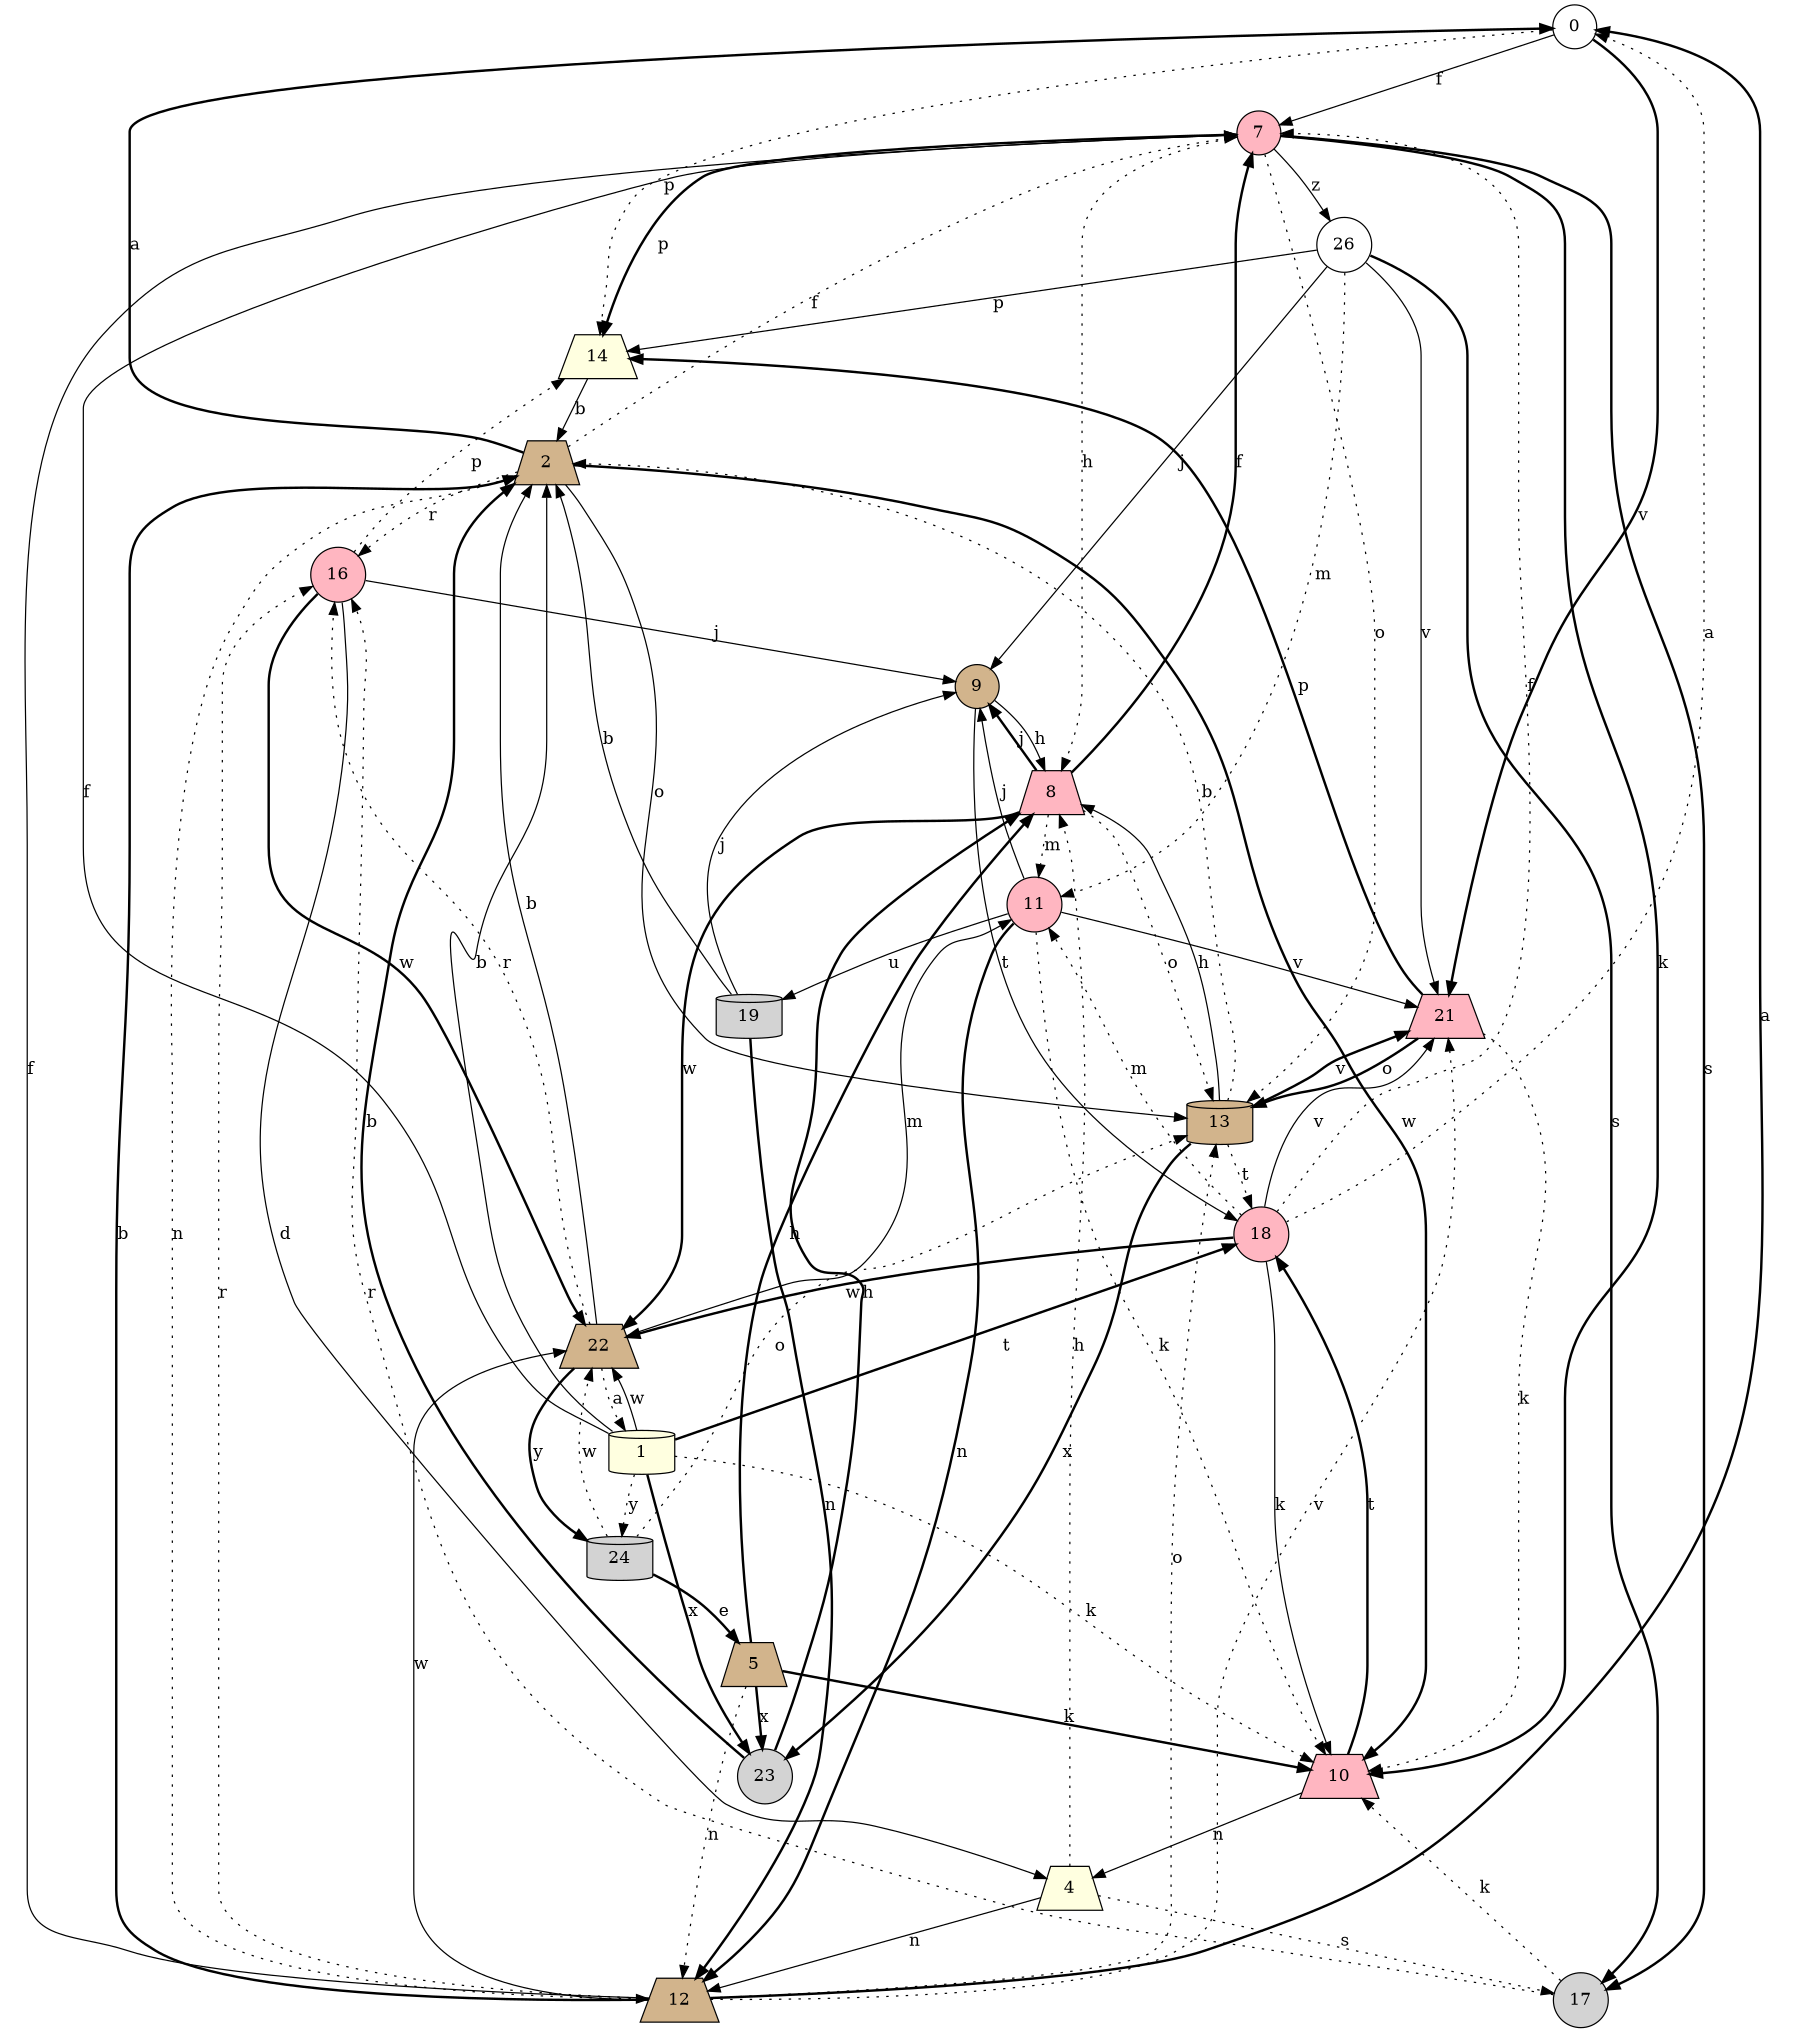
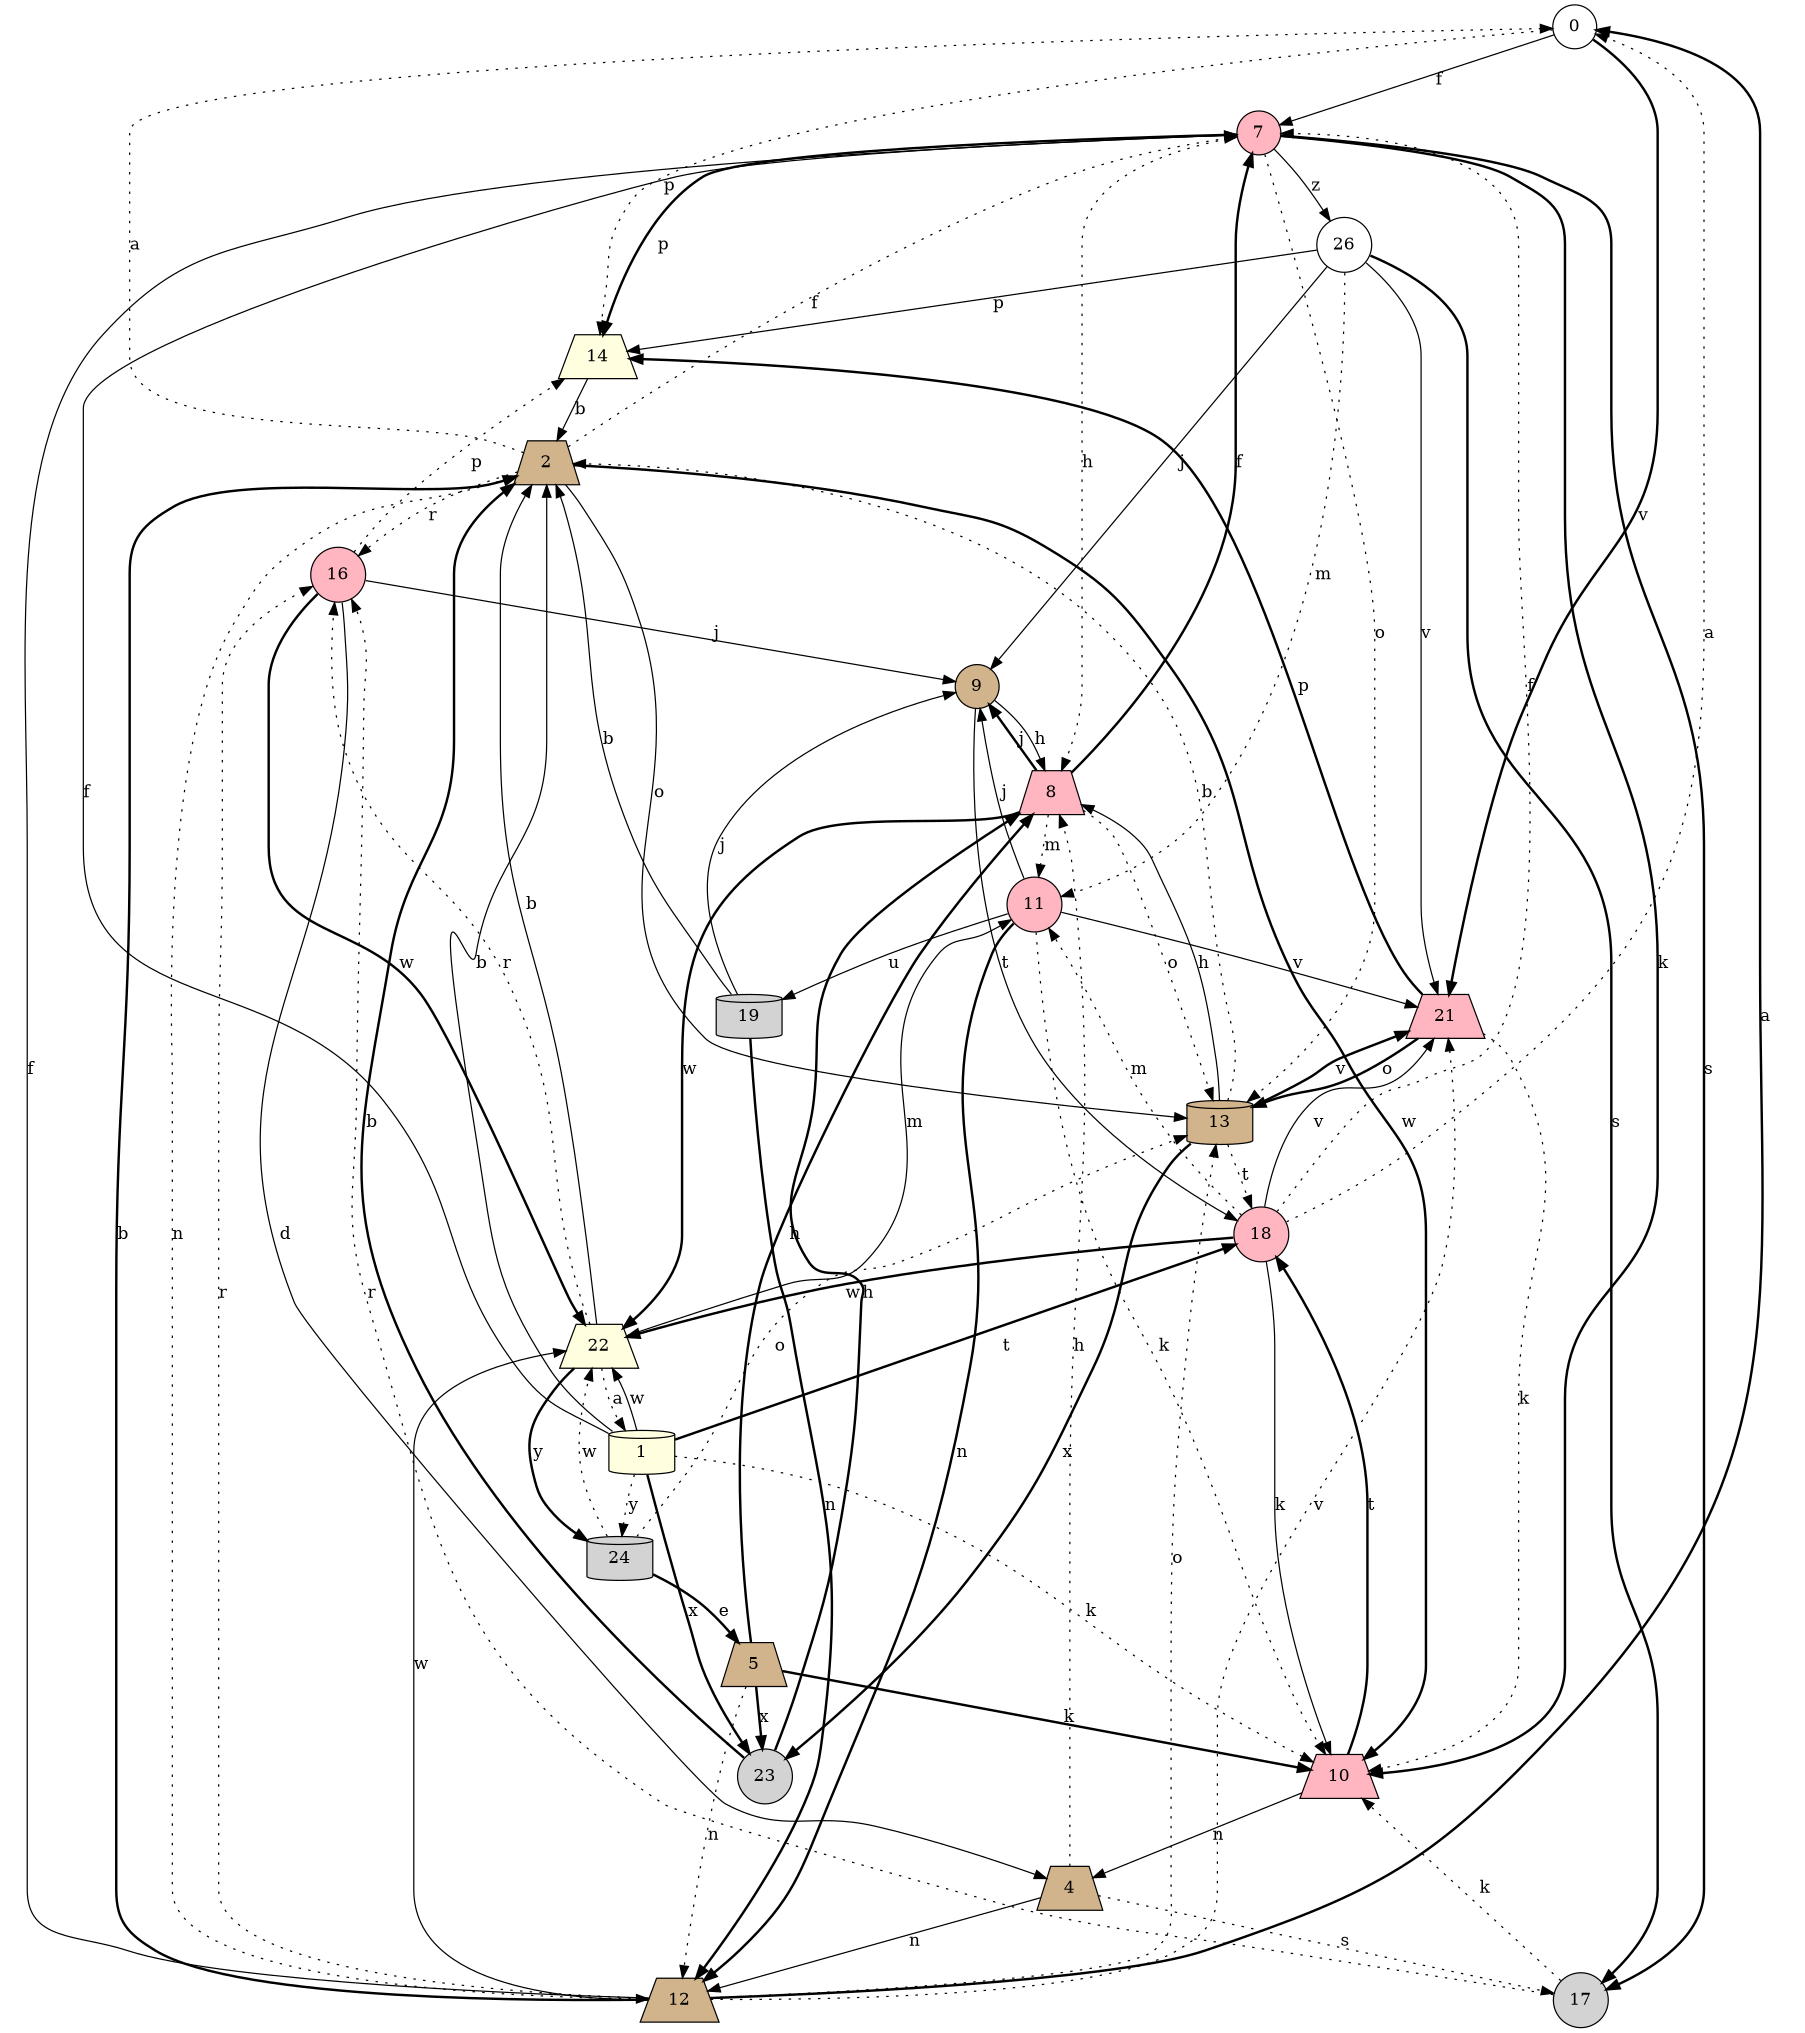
edge "2" -> "0": style bold -> dotted
node "22": fillcolor tan -> lightyellow
node "4": fillcolor lightyellow -> tan
